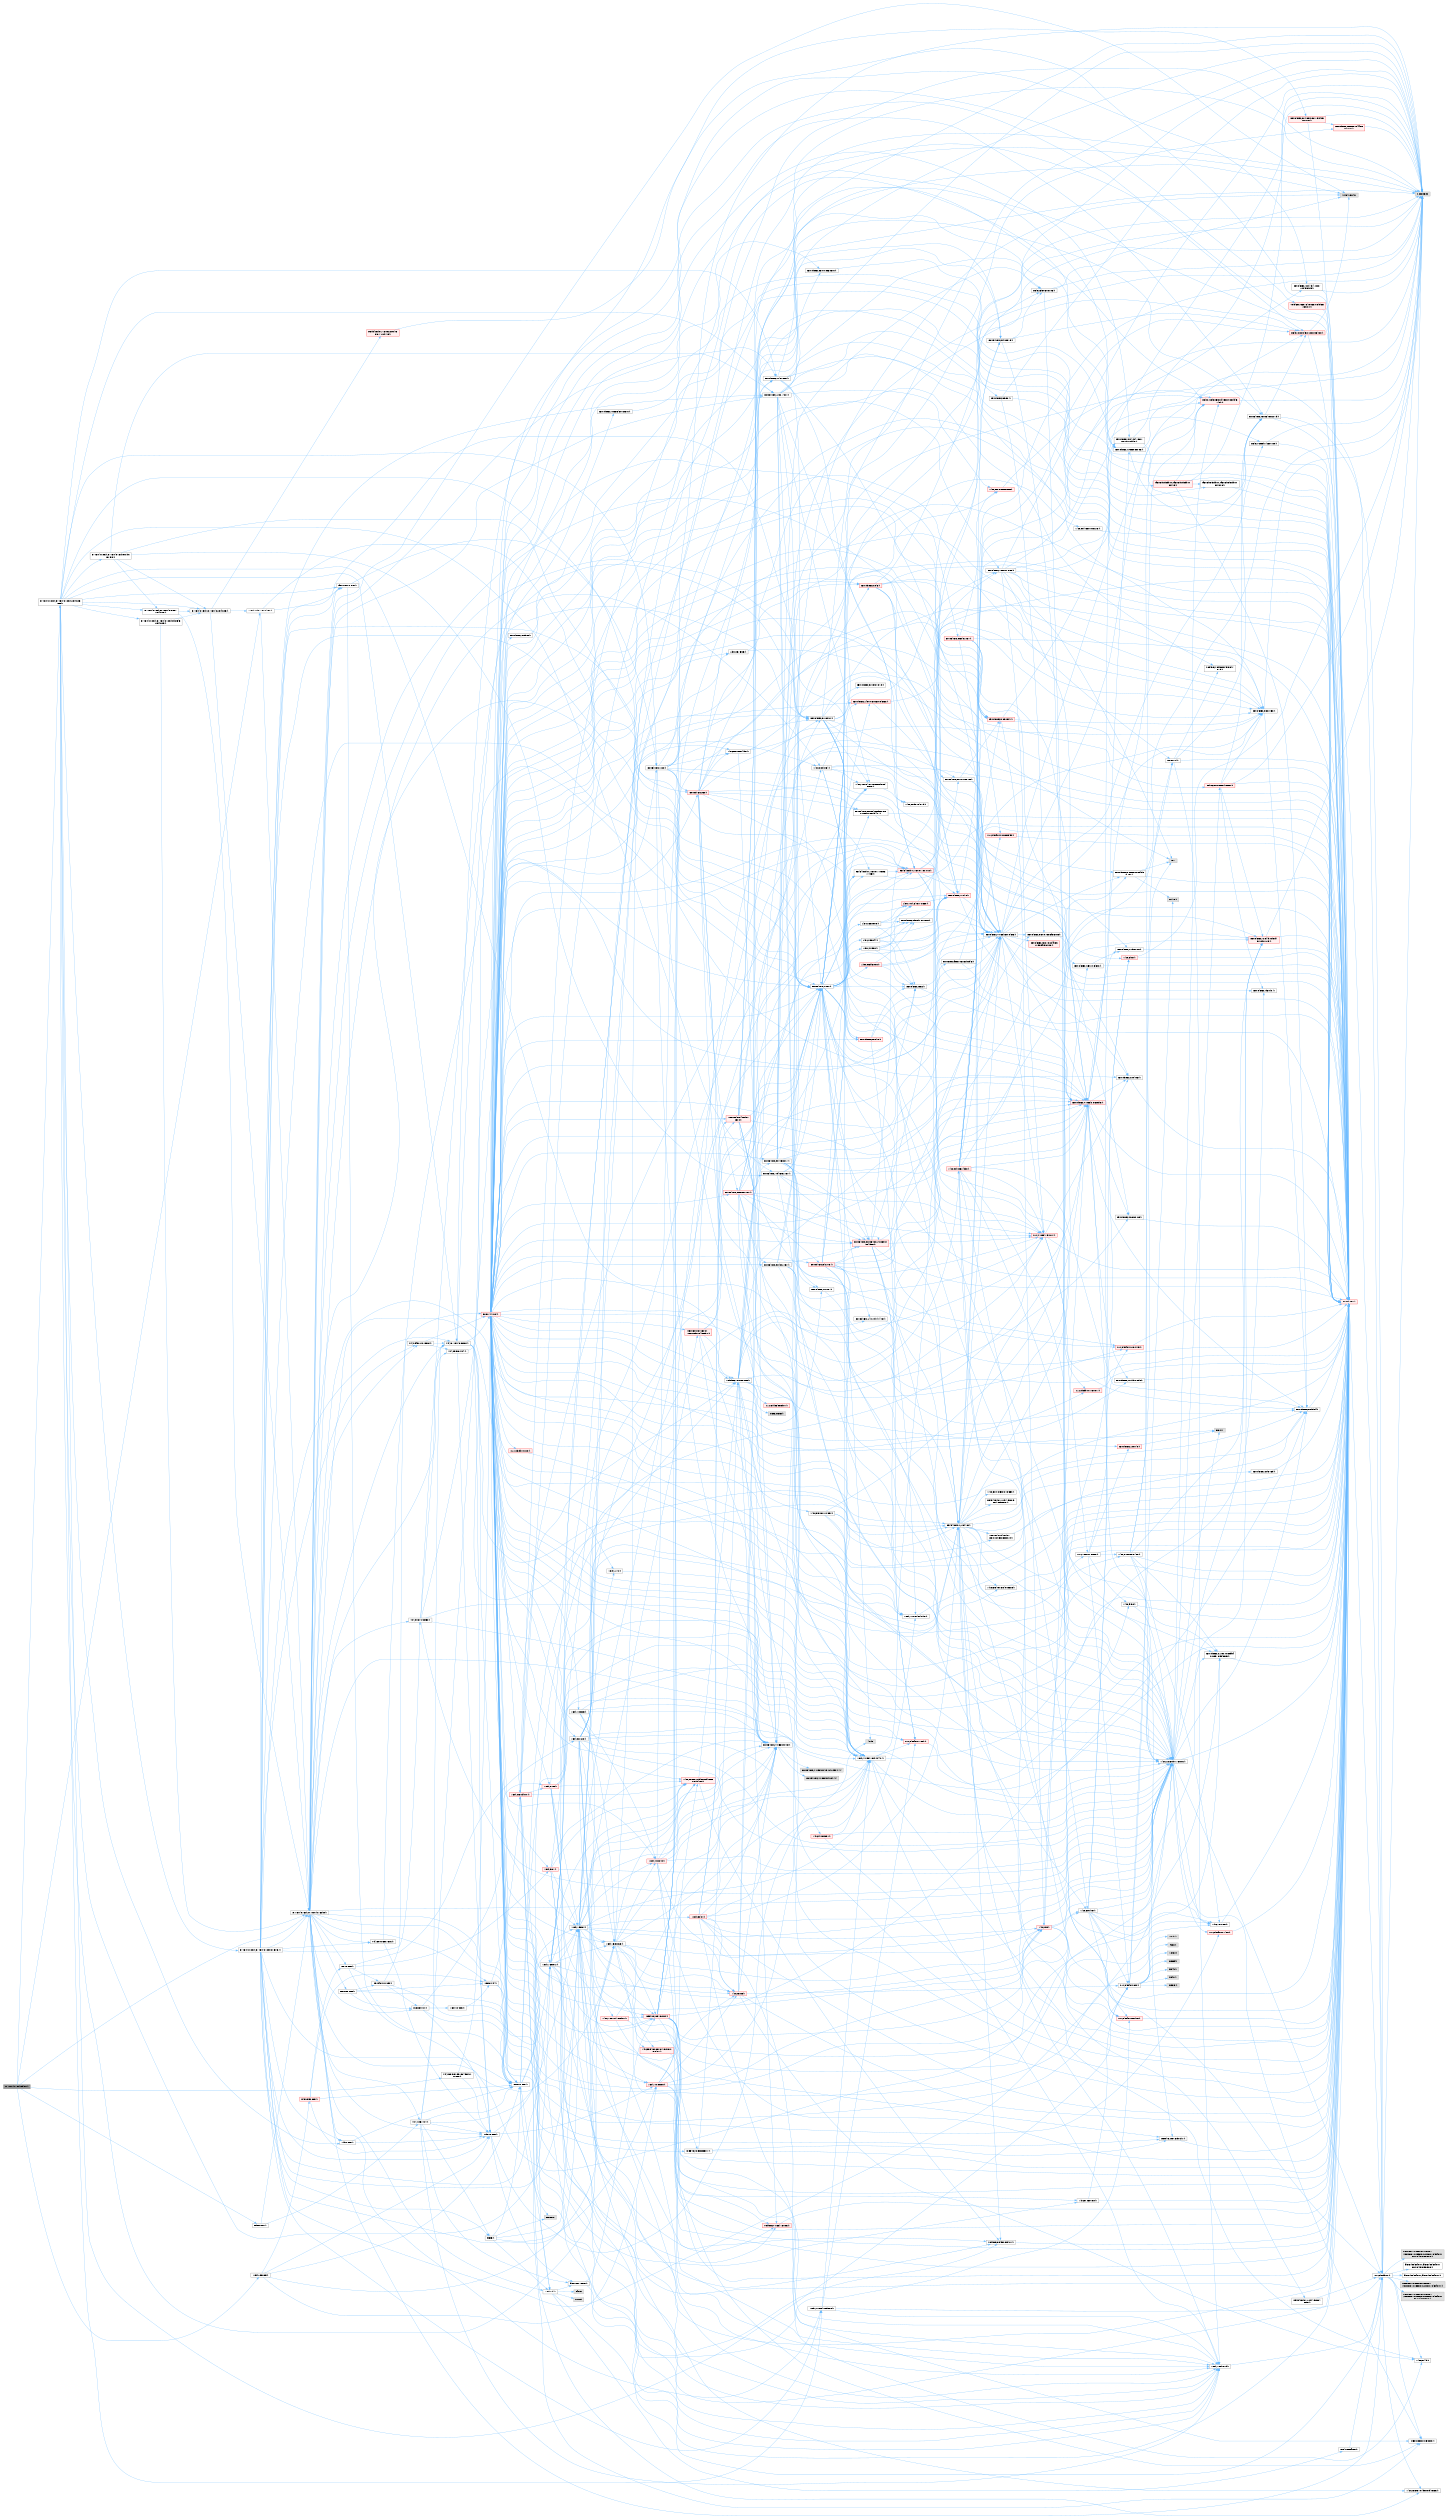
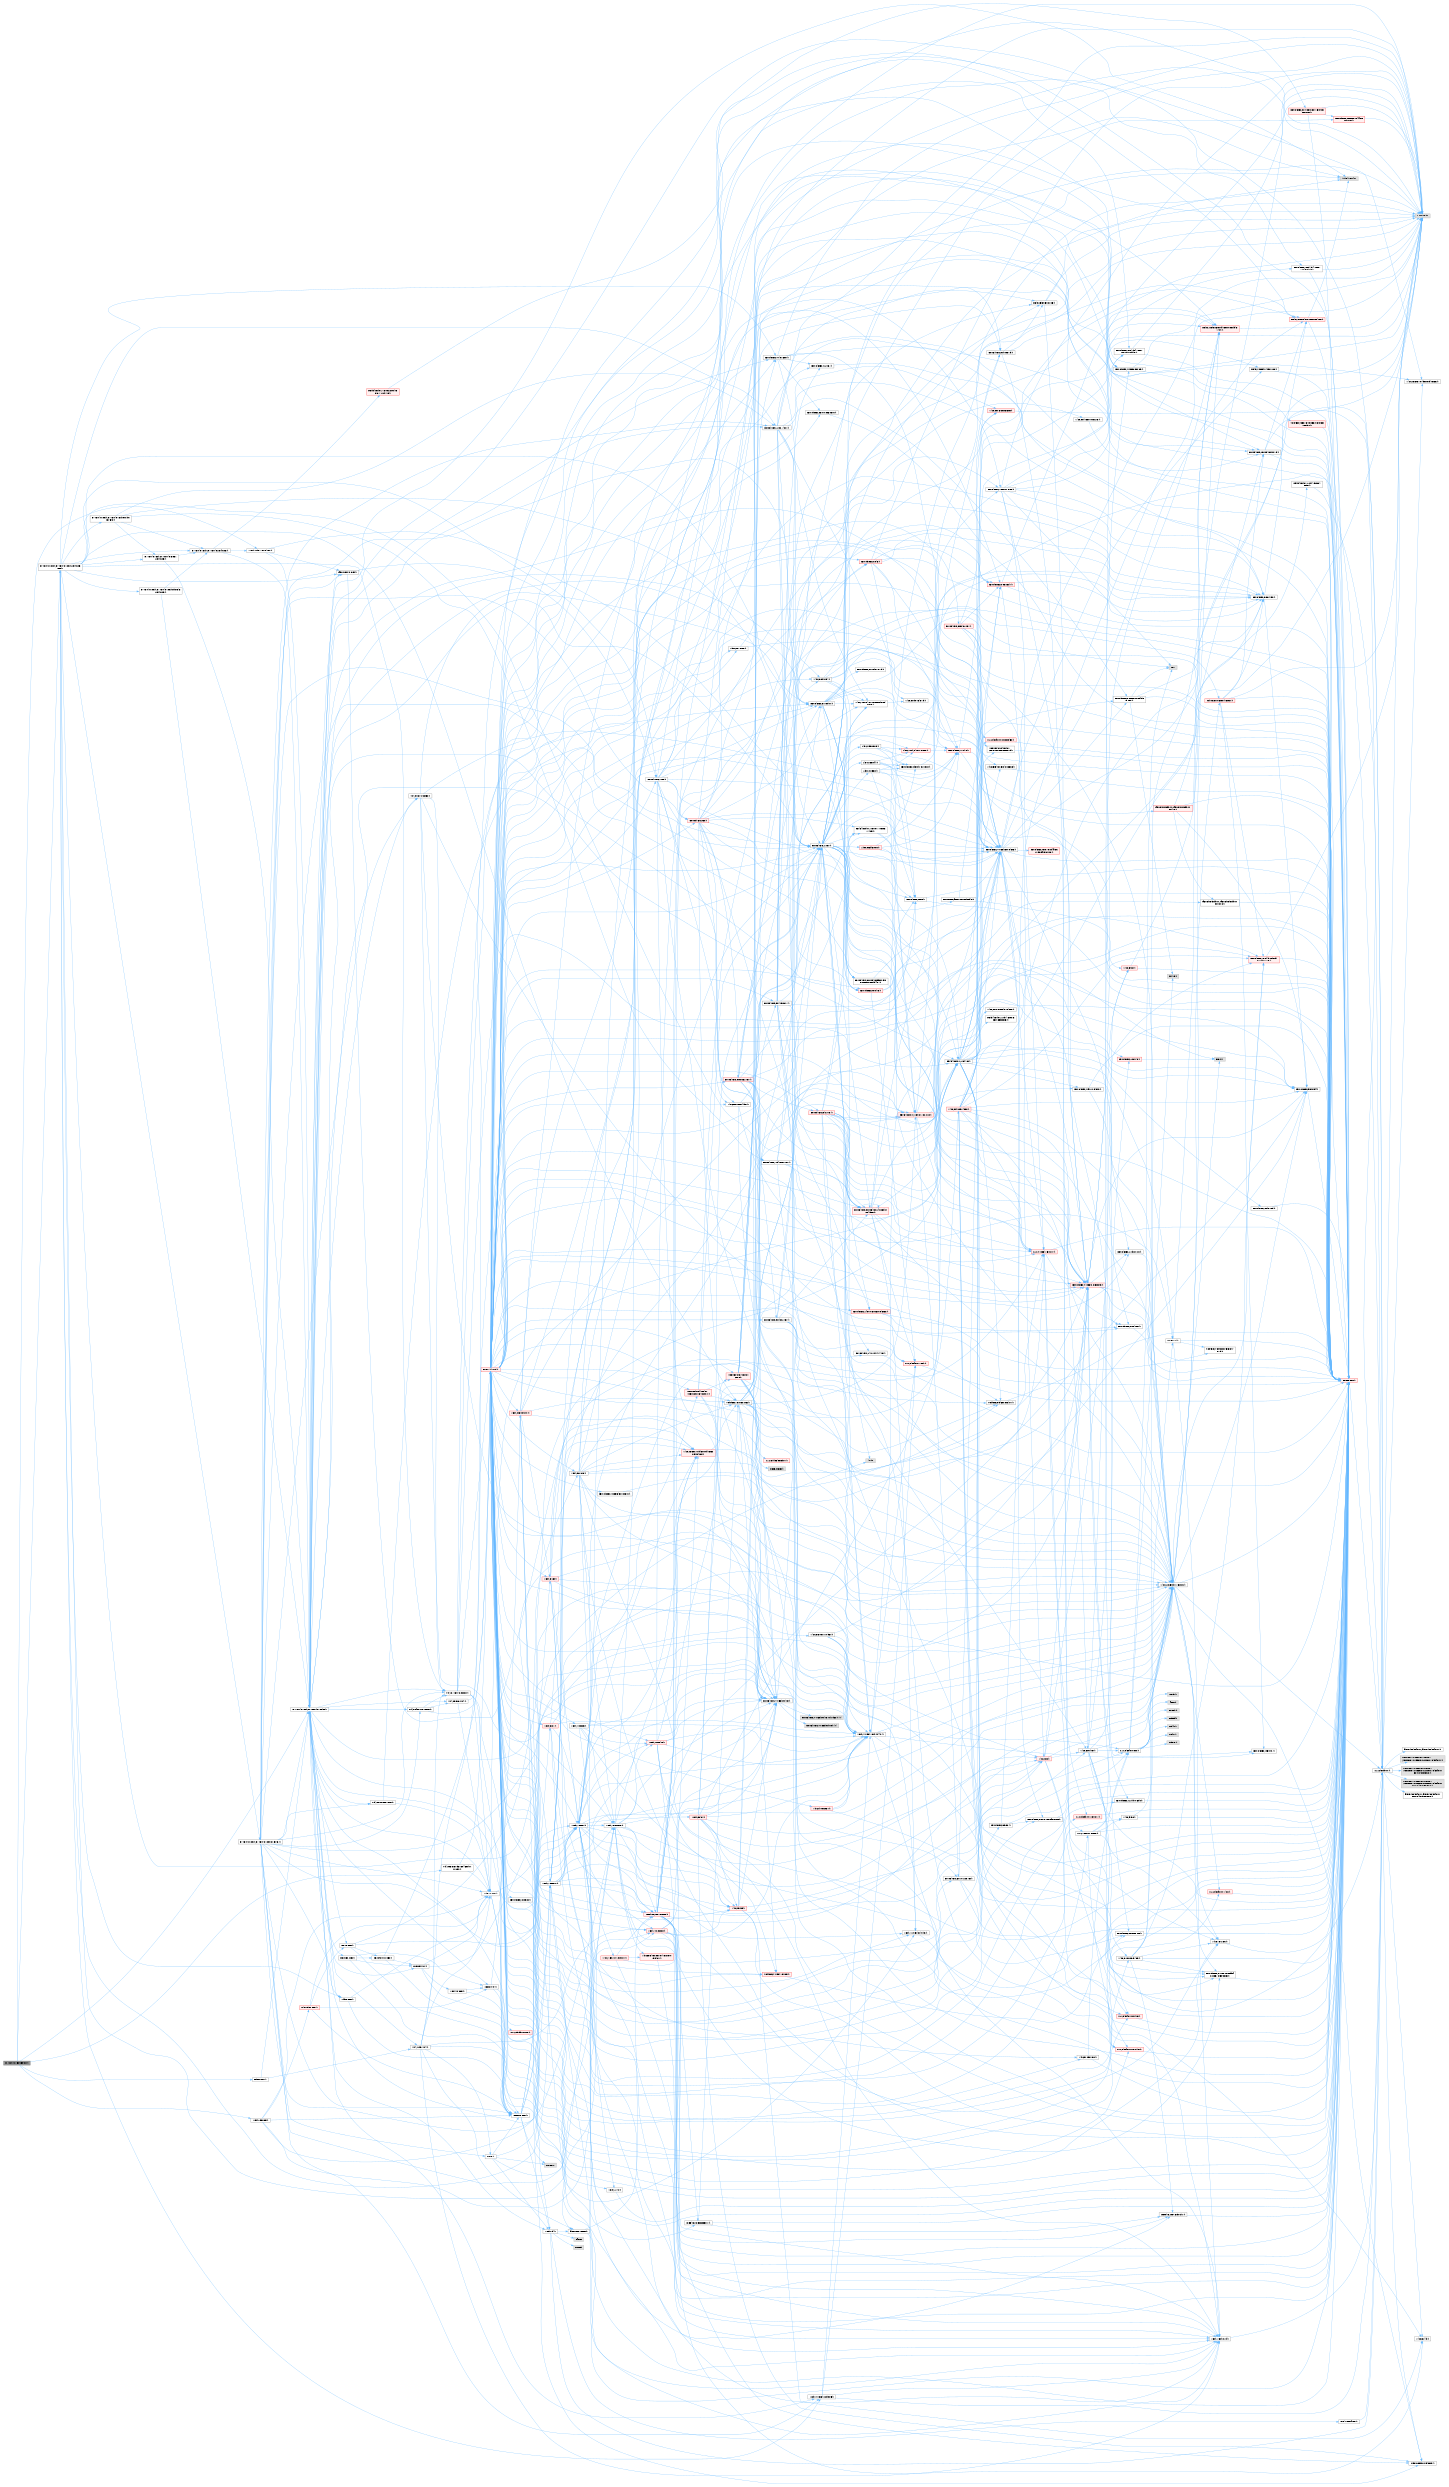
edge "Containers/SparseArray.h" -> "HAL/UnrealMemory.h": removed
node "wchar.h": label "wchar.h" -> "cmath.h"
